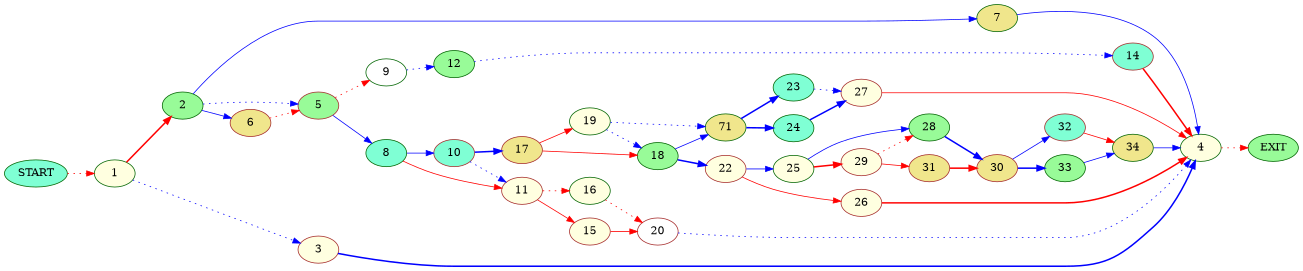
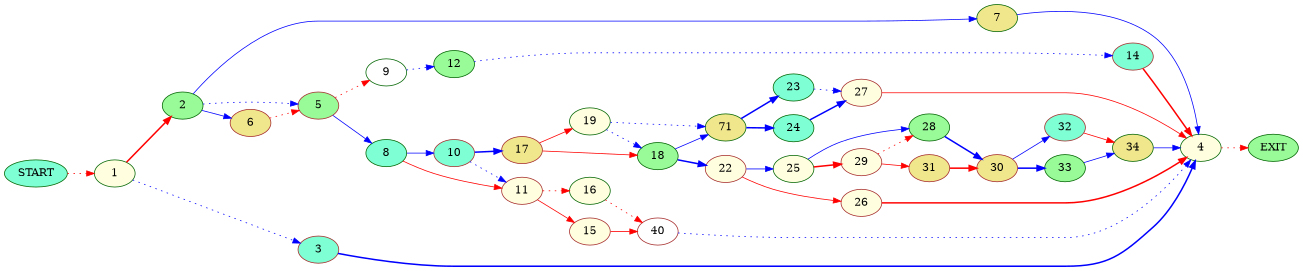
node "20": label "20" -> "40"
node "3": fillcolor lightyellow -> aquamarine
